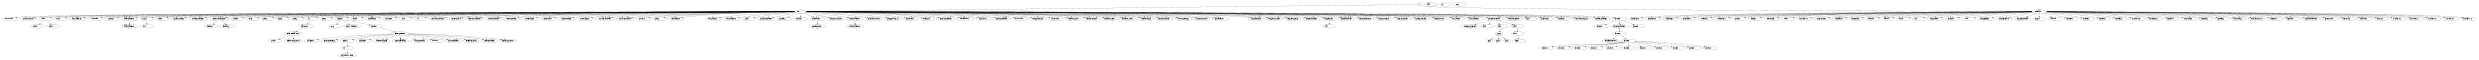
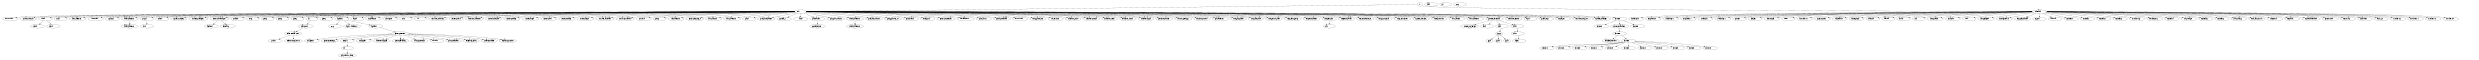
node "gnome-keyring-d": added
node "dropbox": label "dropbox" -> "panel"
node "unity-applicati": added
node "applicati-datah": label "applicati-datah" -> "zeitgeist-datah"
node "kworker/1:2": removed
